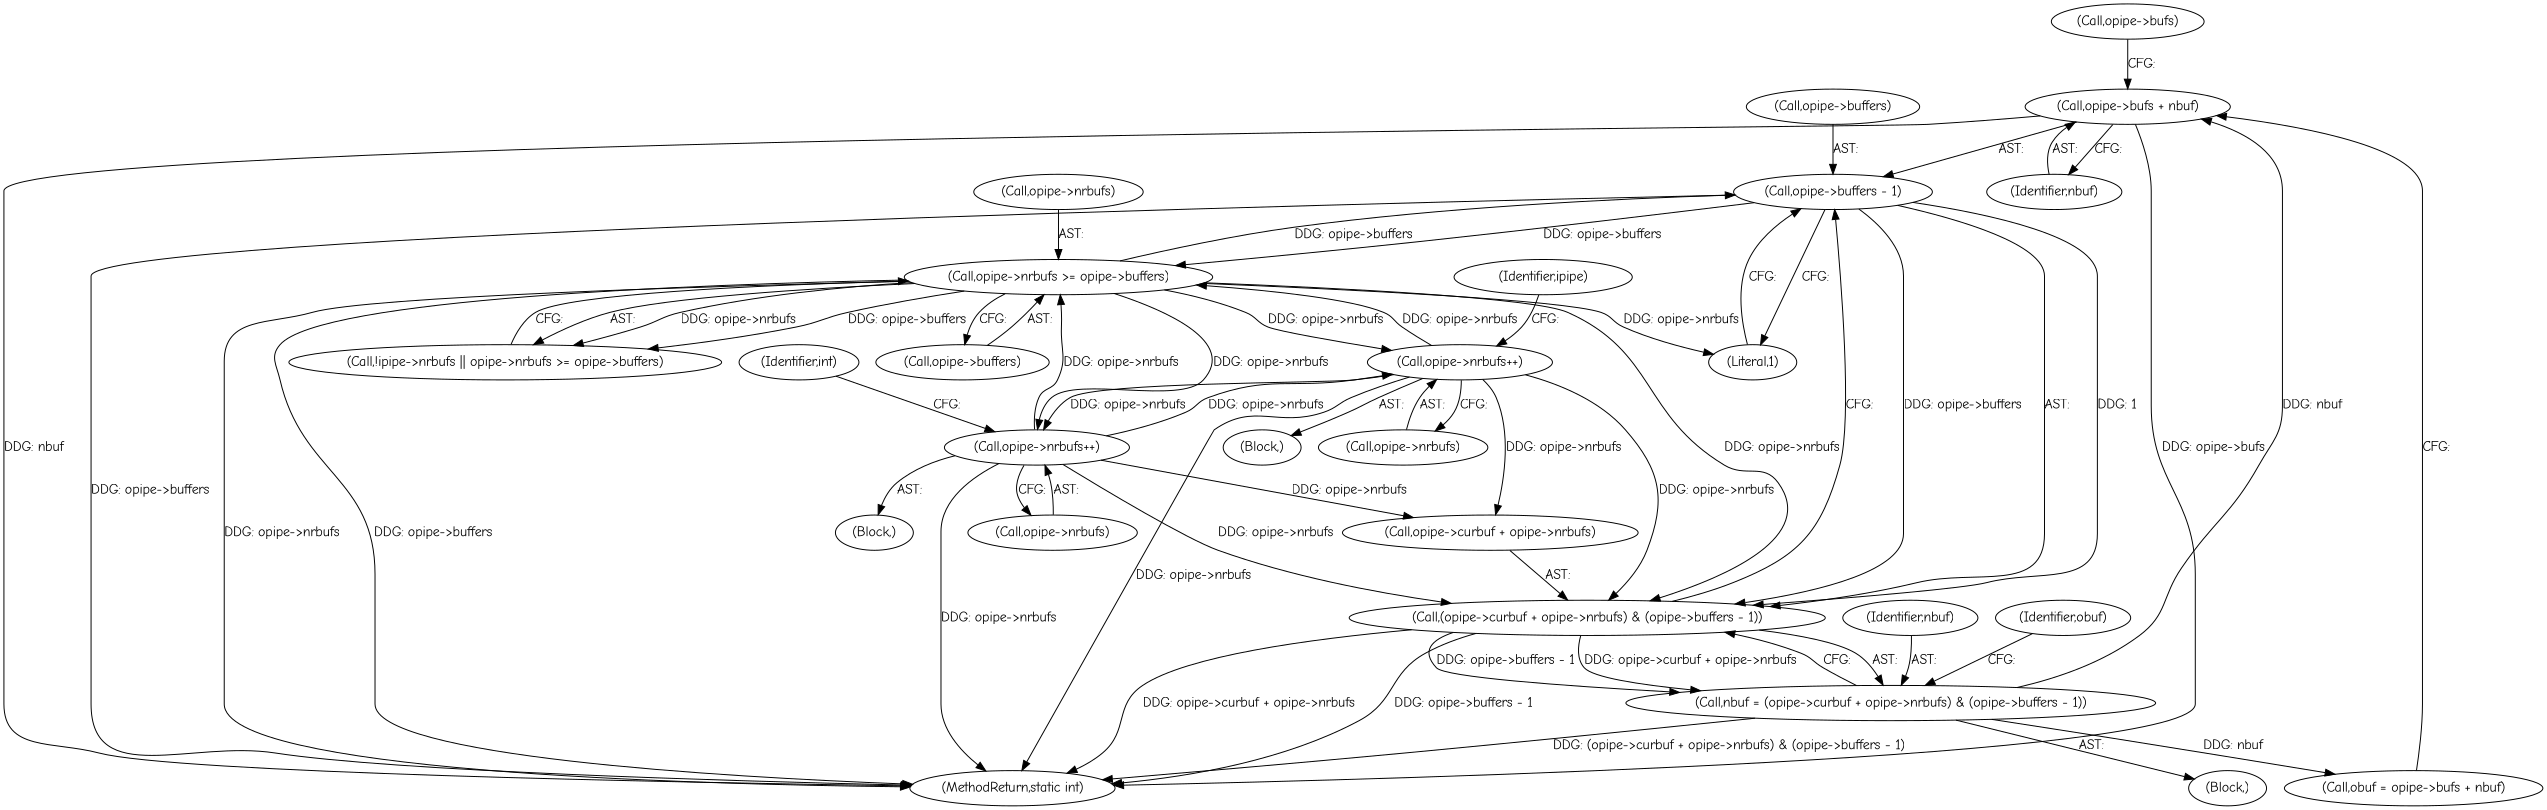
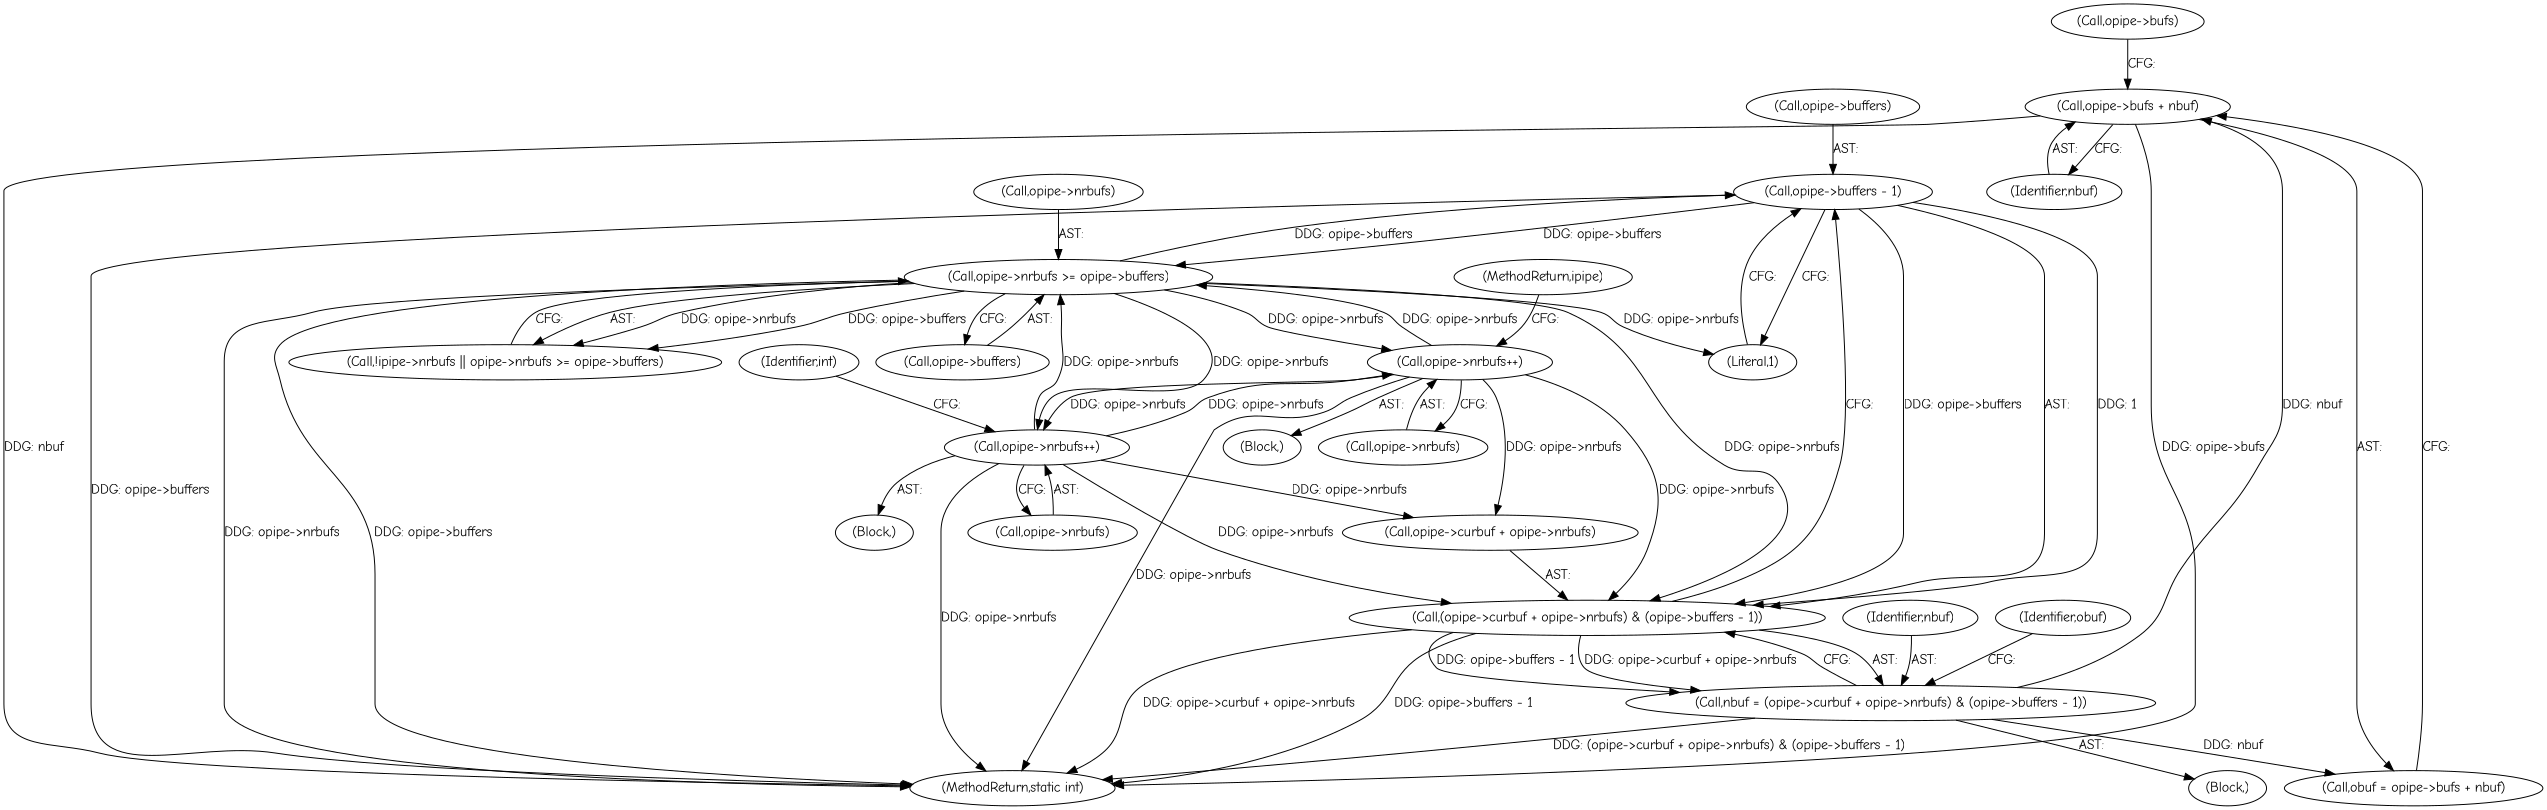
edge "(Call,opipe->bufs + nbuf)" -> "(Call,opipe->buffers - 1)": now "(Call,opipe->bufs + nbuf)" -> "(Call,obuf = opipe->bufs + nbuf)"
node "(Identifier,ipipe)": label "(Identifier,ipipe)" -> "(MethodReturn,ipipe)"
